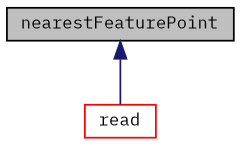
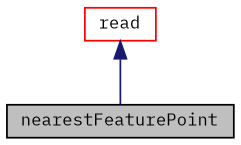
edge "read" -> "nearestFeaturePoint": reversed
